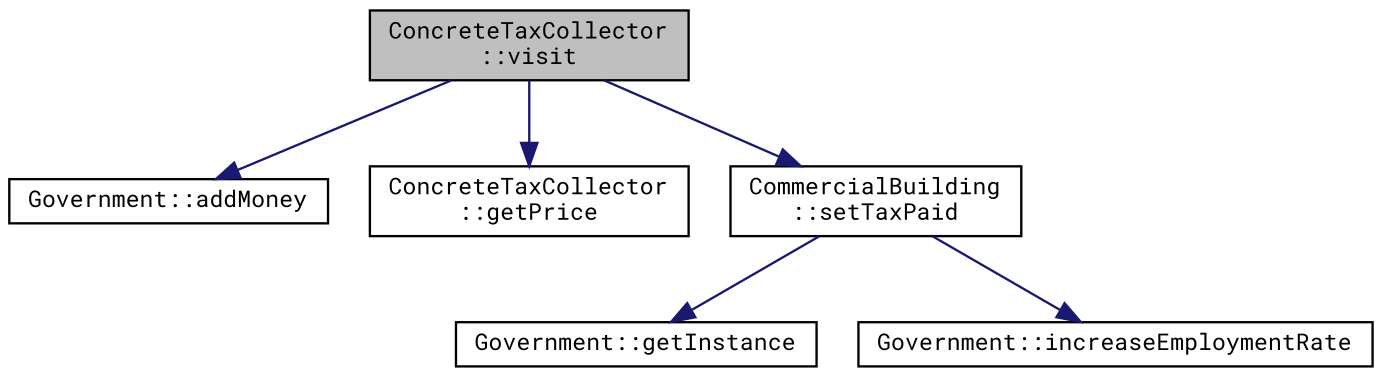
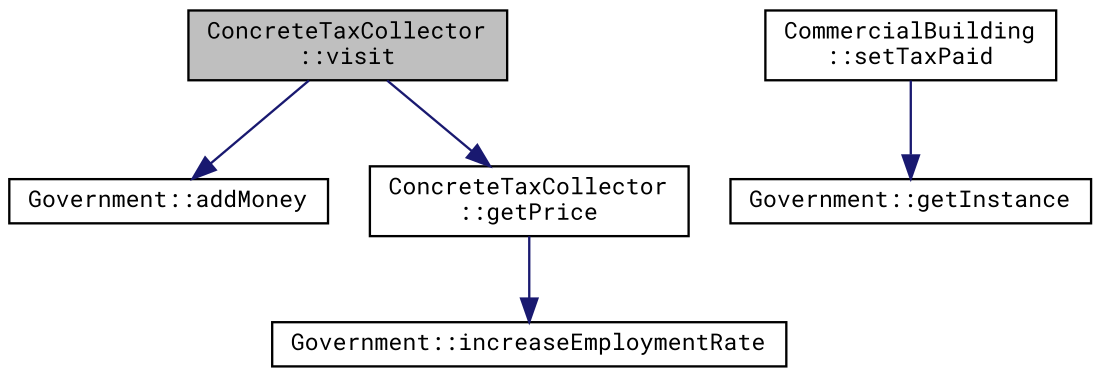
edge "ConcreteTaxCollector ::visit" -> "CommercialBuilding ::setTaxPaid": removed
edge "CommercialBuilding ::setTaxPaid" -> "Government::increaseEmploymentRate": now "ConcreteTaxCollector ::getPrice" -> "Government::increaseEmploymentRate"
